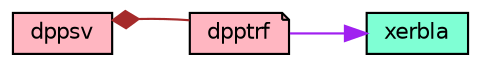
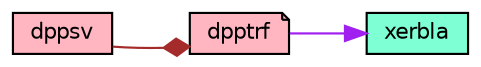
edge "dpptrf" -> "dppsv": reversed
